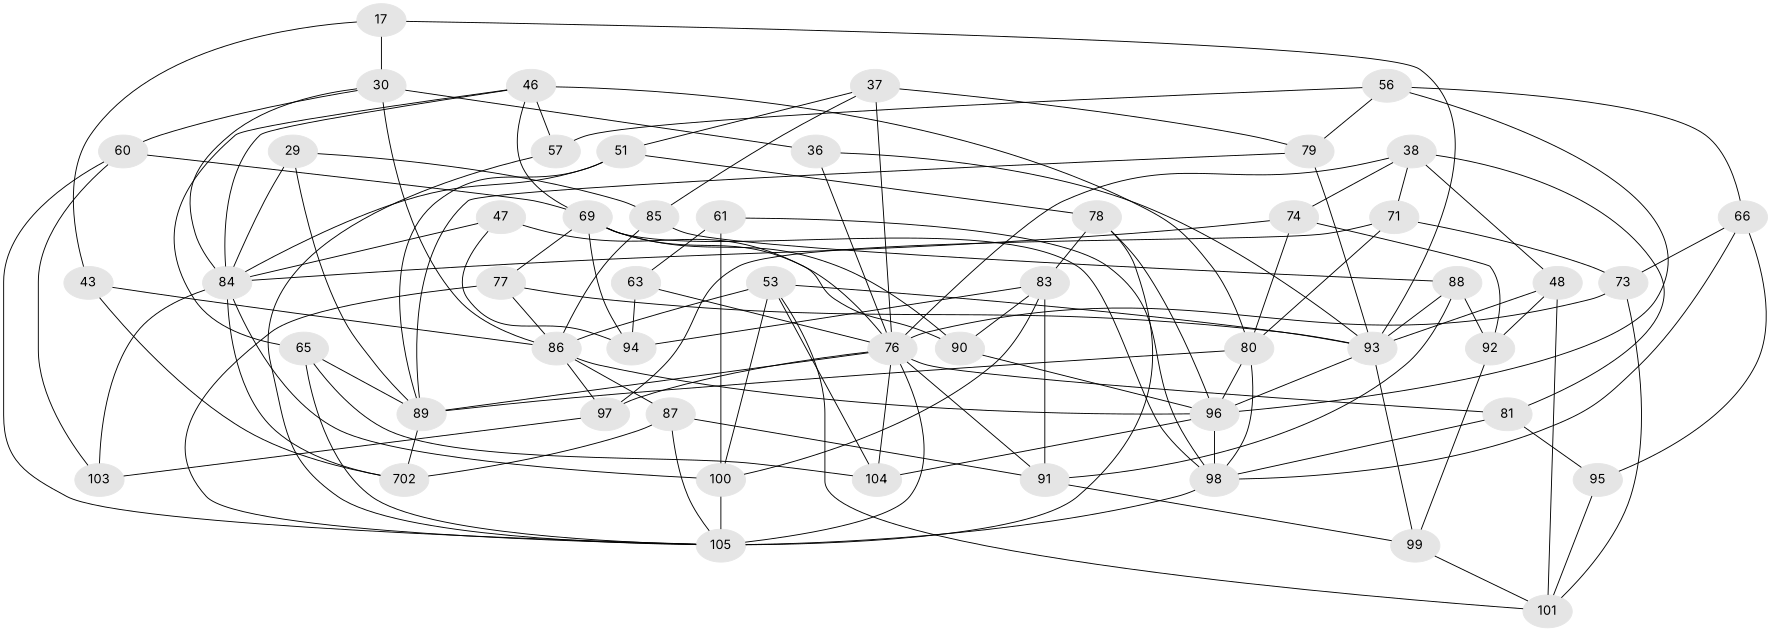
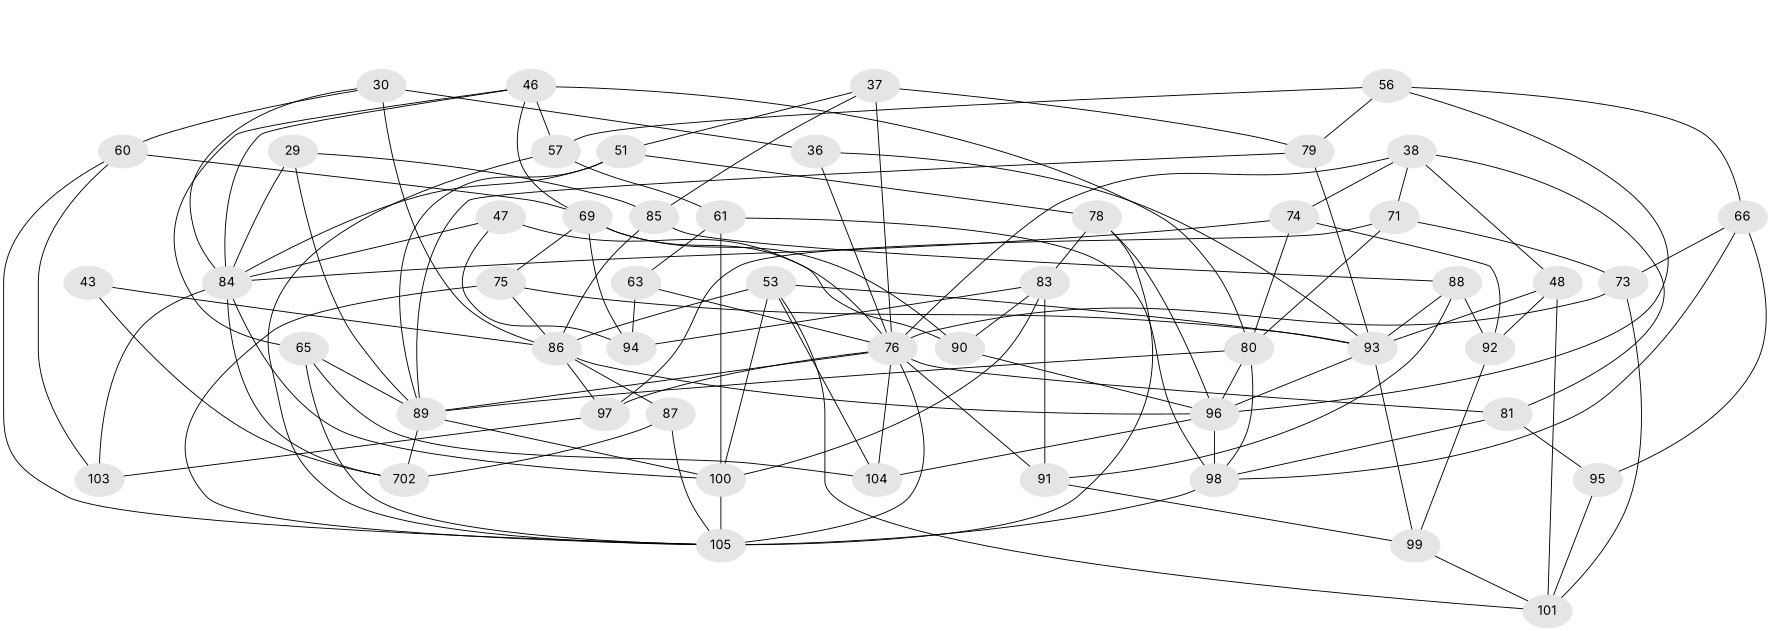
node "17": removed
edge "57" -- "61": added
edge "69" -- "98": removed
node "77": label "77" -> "75"
edge "89" -- "100": added
edge "87" -- "91": removed
